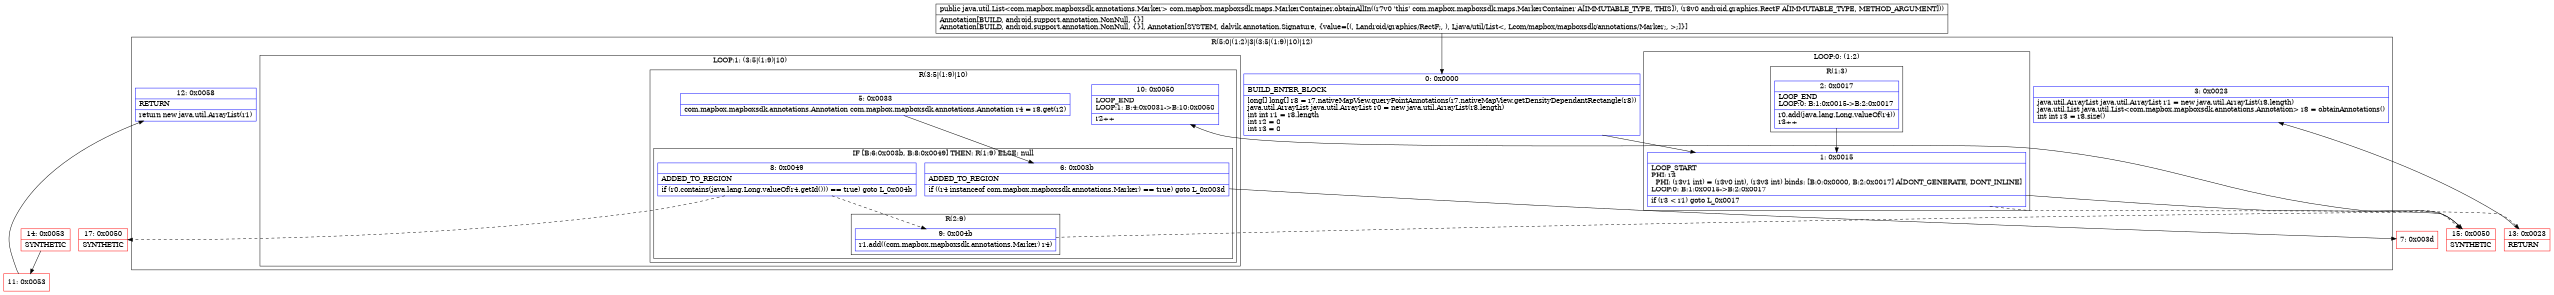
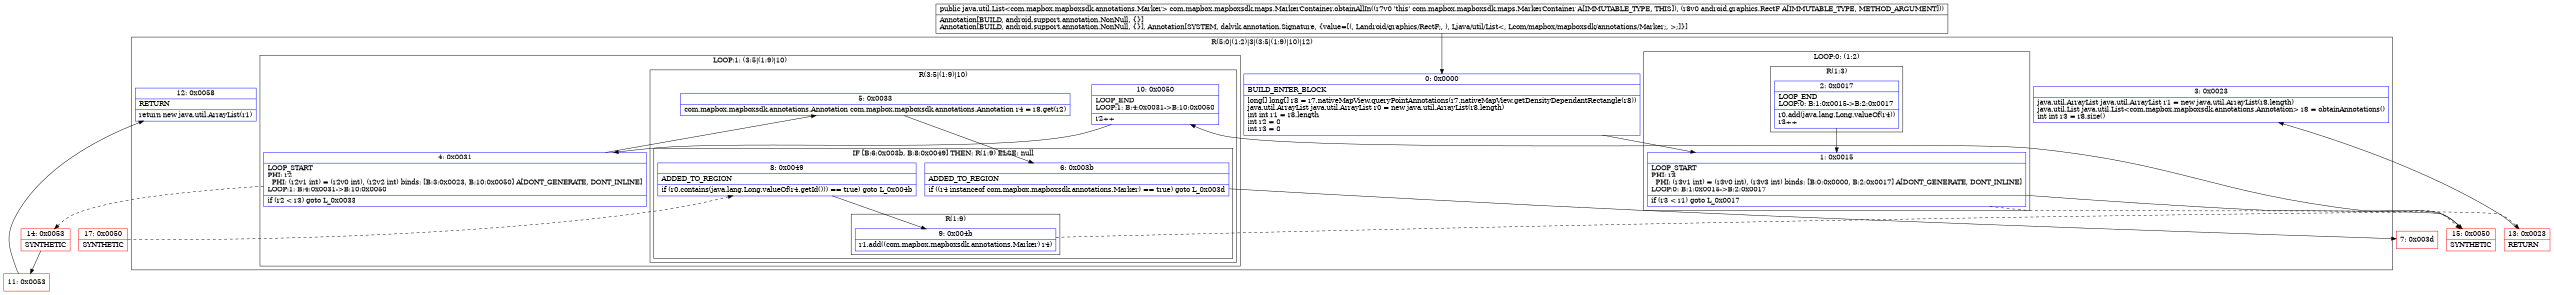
node "4: 0x0031": added
edge "8: 0x0049" -> "9: 0x004b": style dashed -> solid
cluster "R(2:9)": label "R(2:9)" -> "R(1:9)"
edge "8: 0x0049" -> "17: 0x0050": reversed
